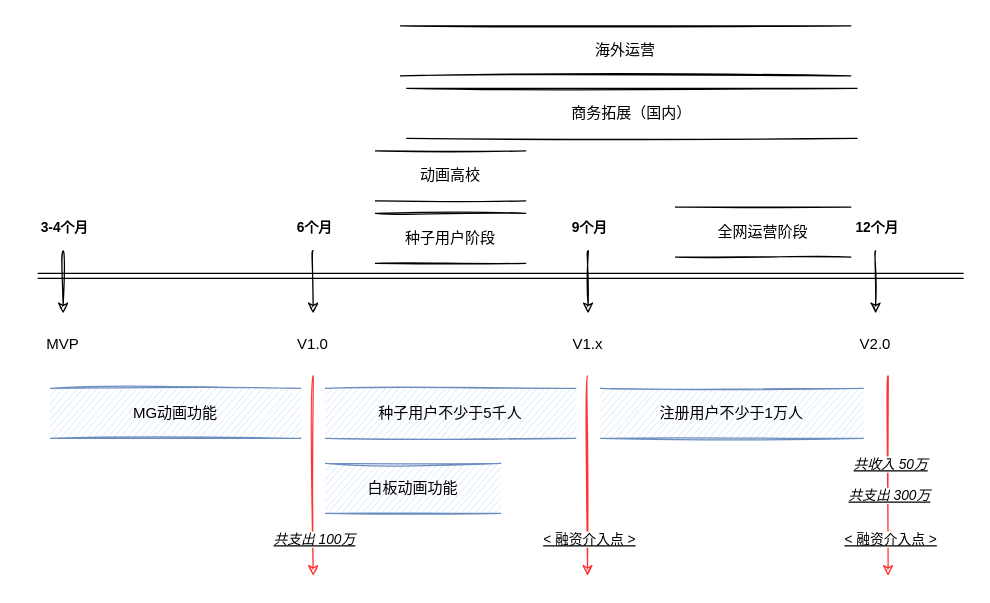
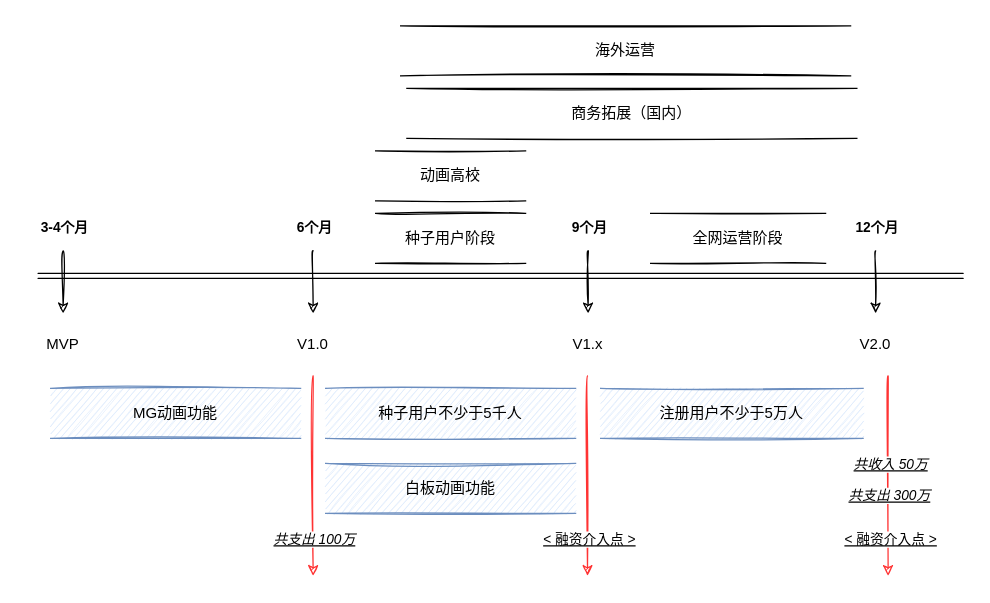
node "全网运营阶段": moved (763, 232) -> (738, 238)
node "注册用户不少于1万人": label "注册用户不少于1万人" -> "注册用户不少于5万人"
node "白板动画功能": size 175x50 -> 250x50
